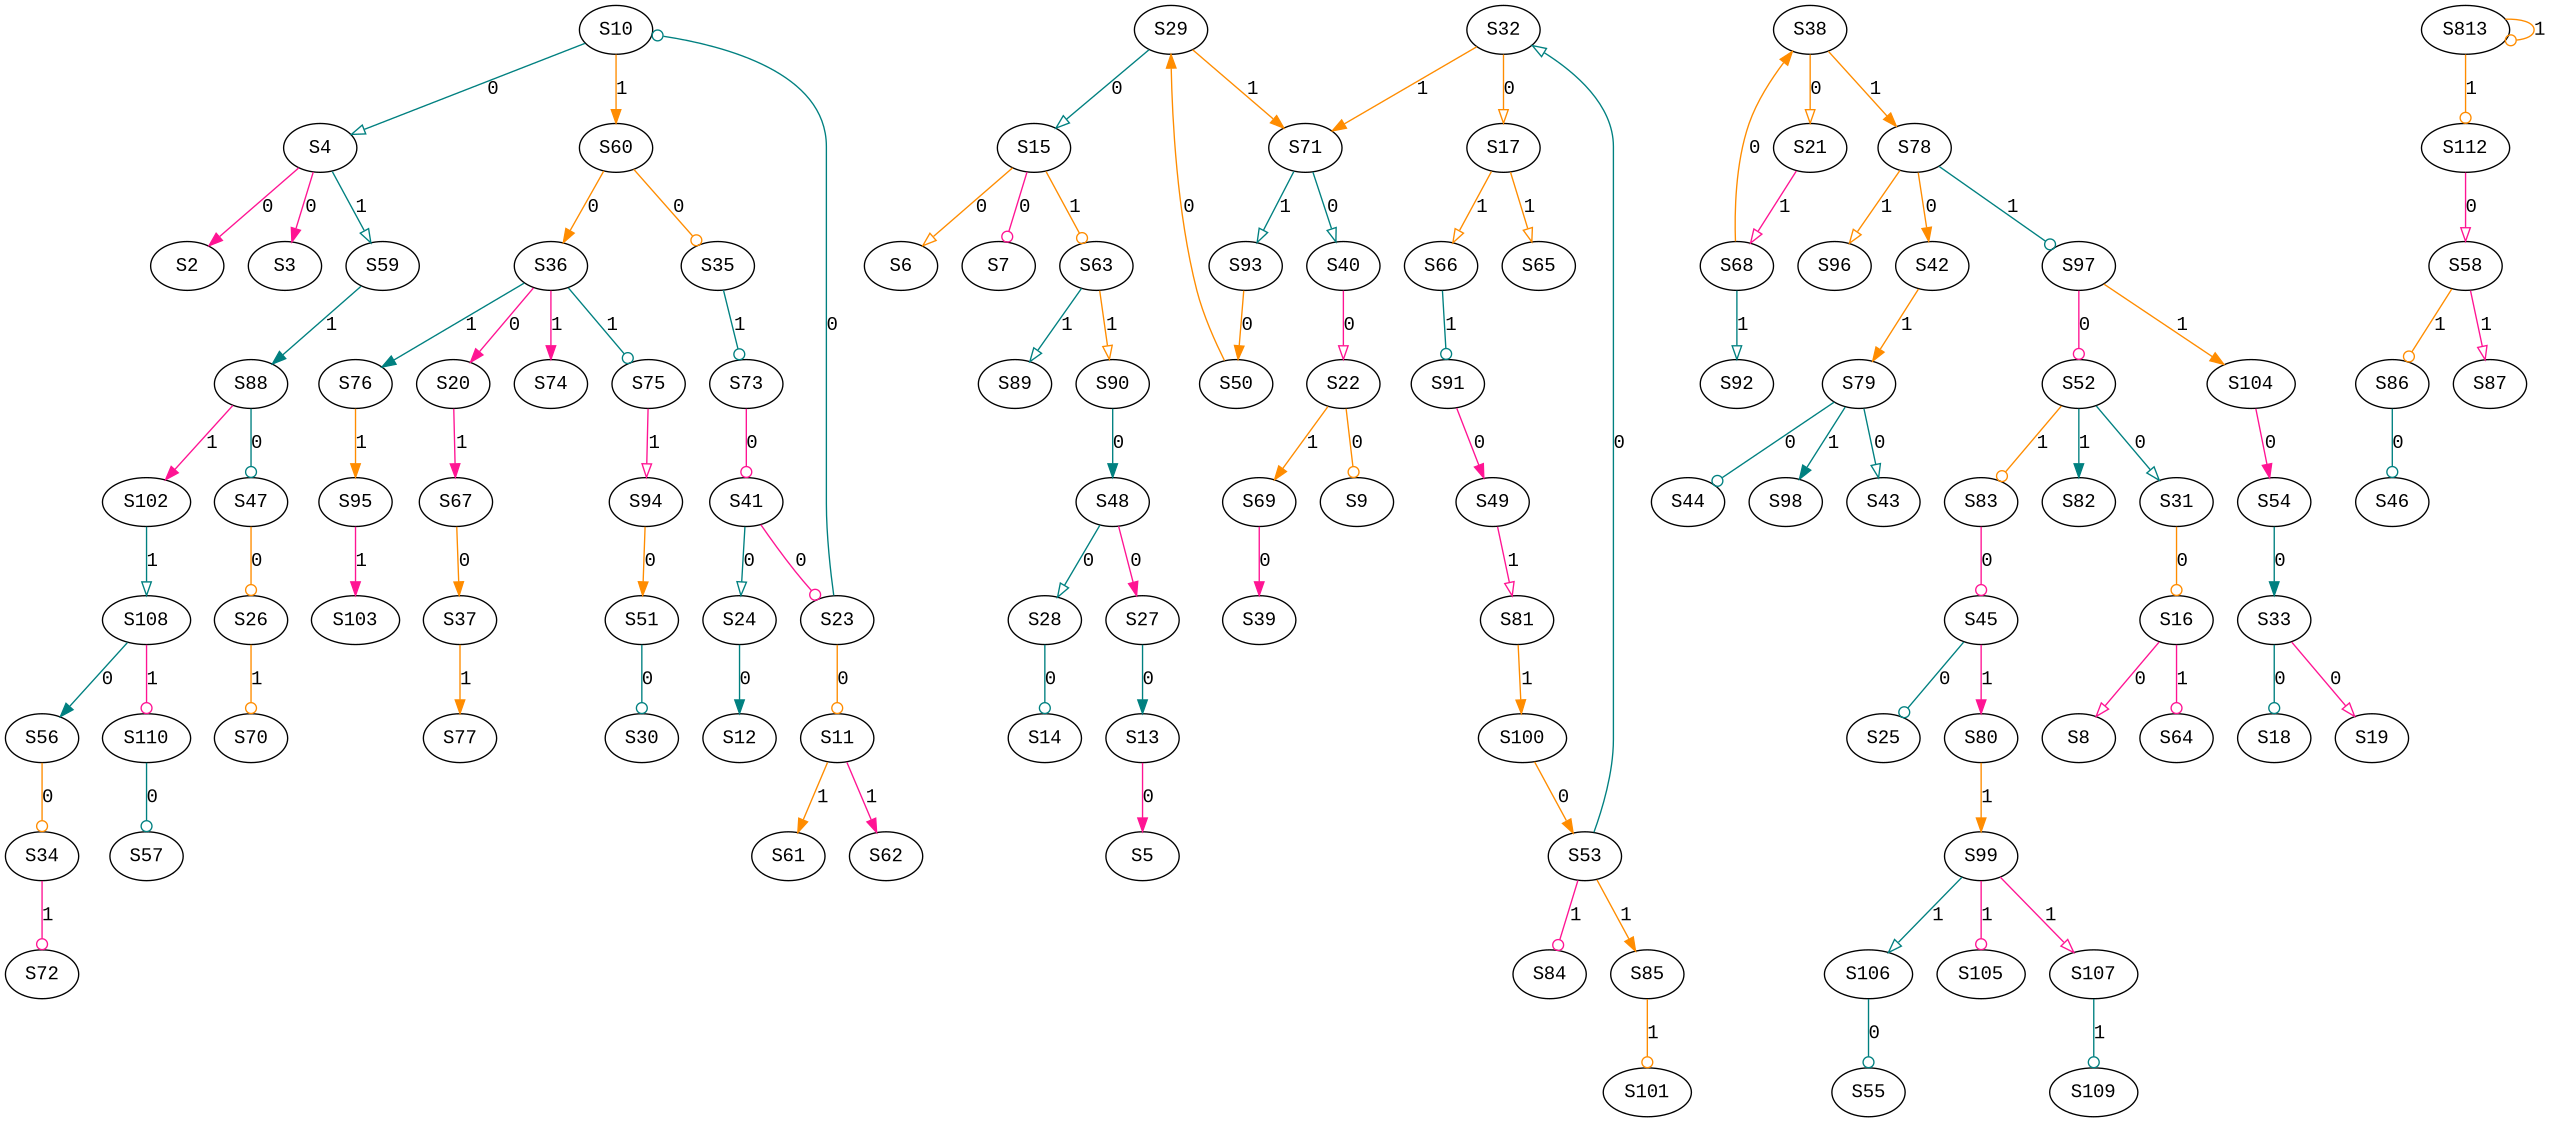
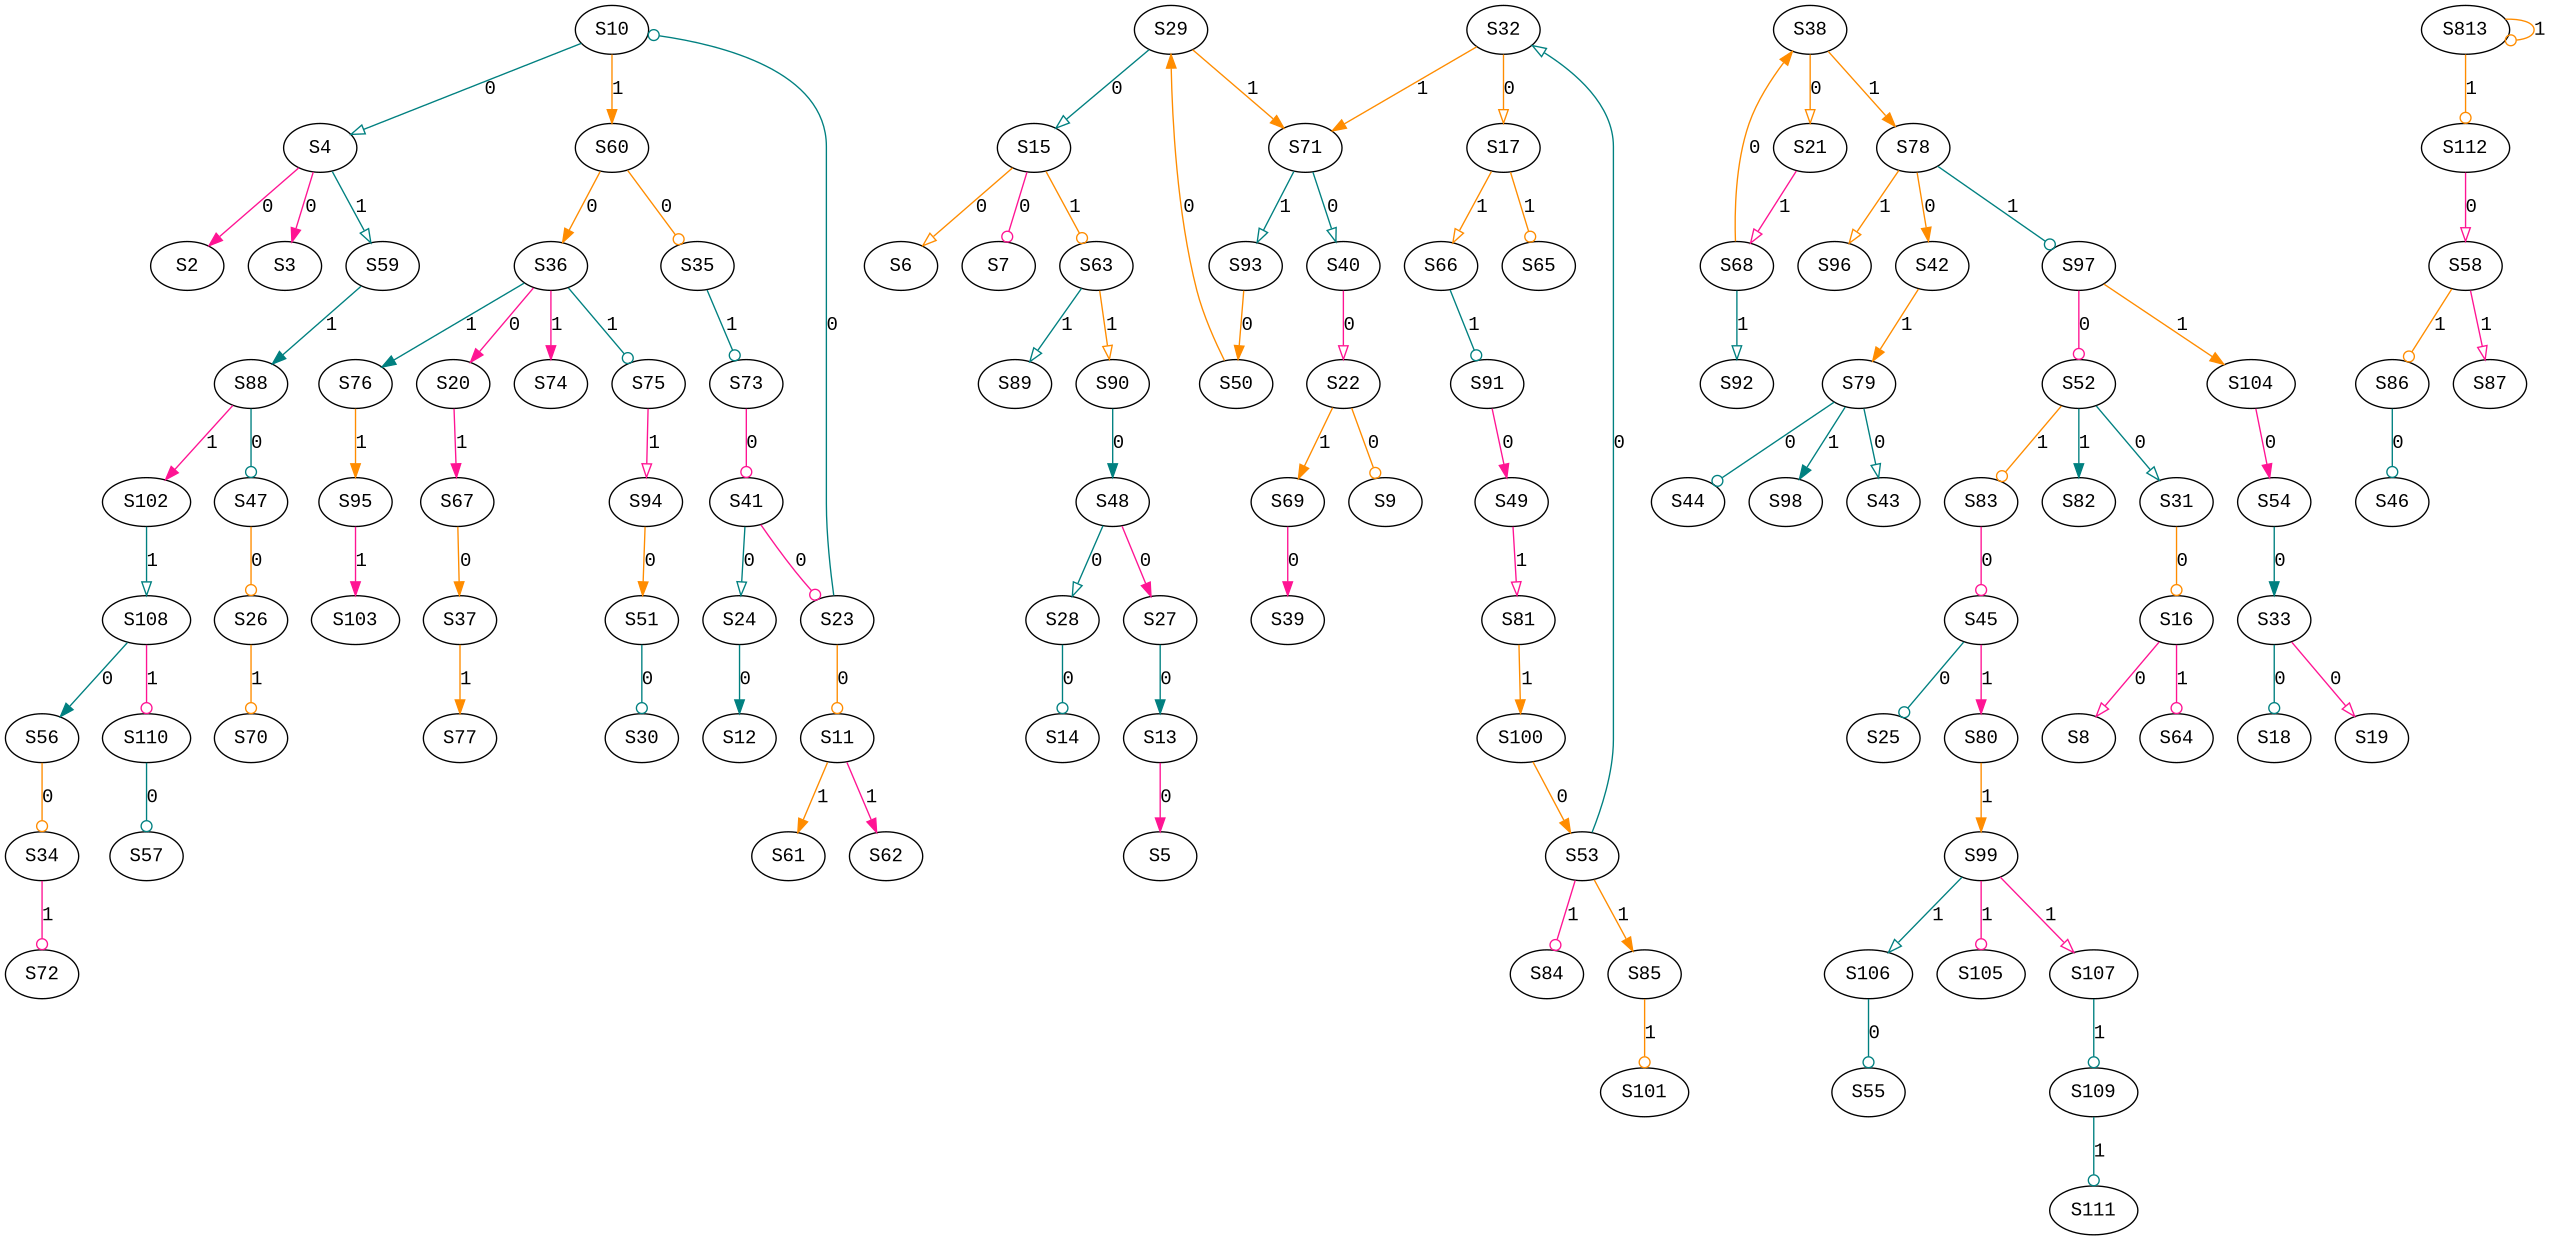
edge "S17" -> "S65": arrowhead onormal -> odot
node "S111": added
